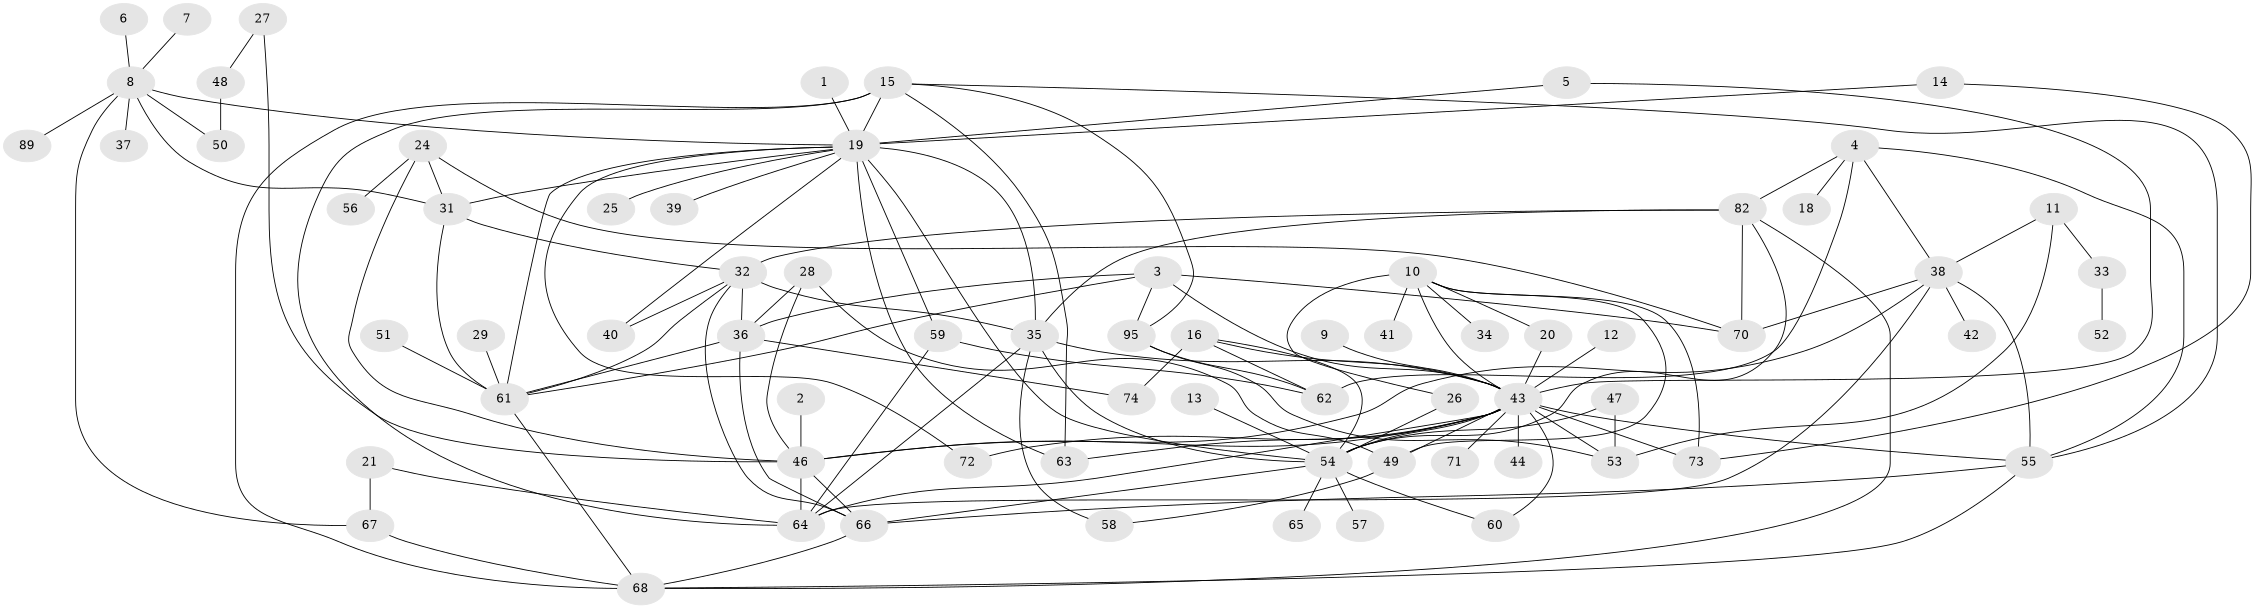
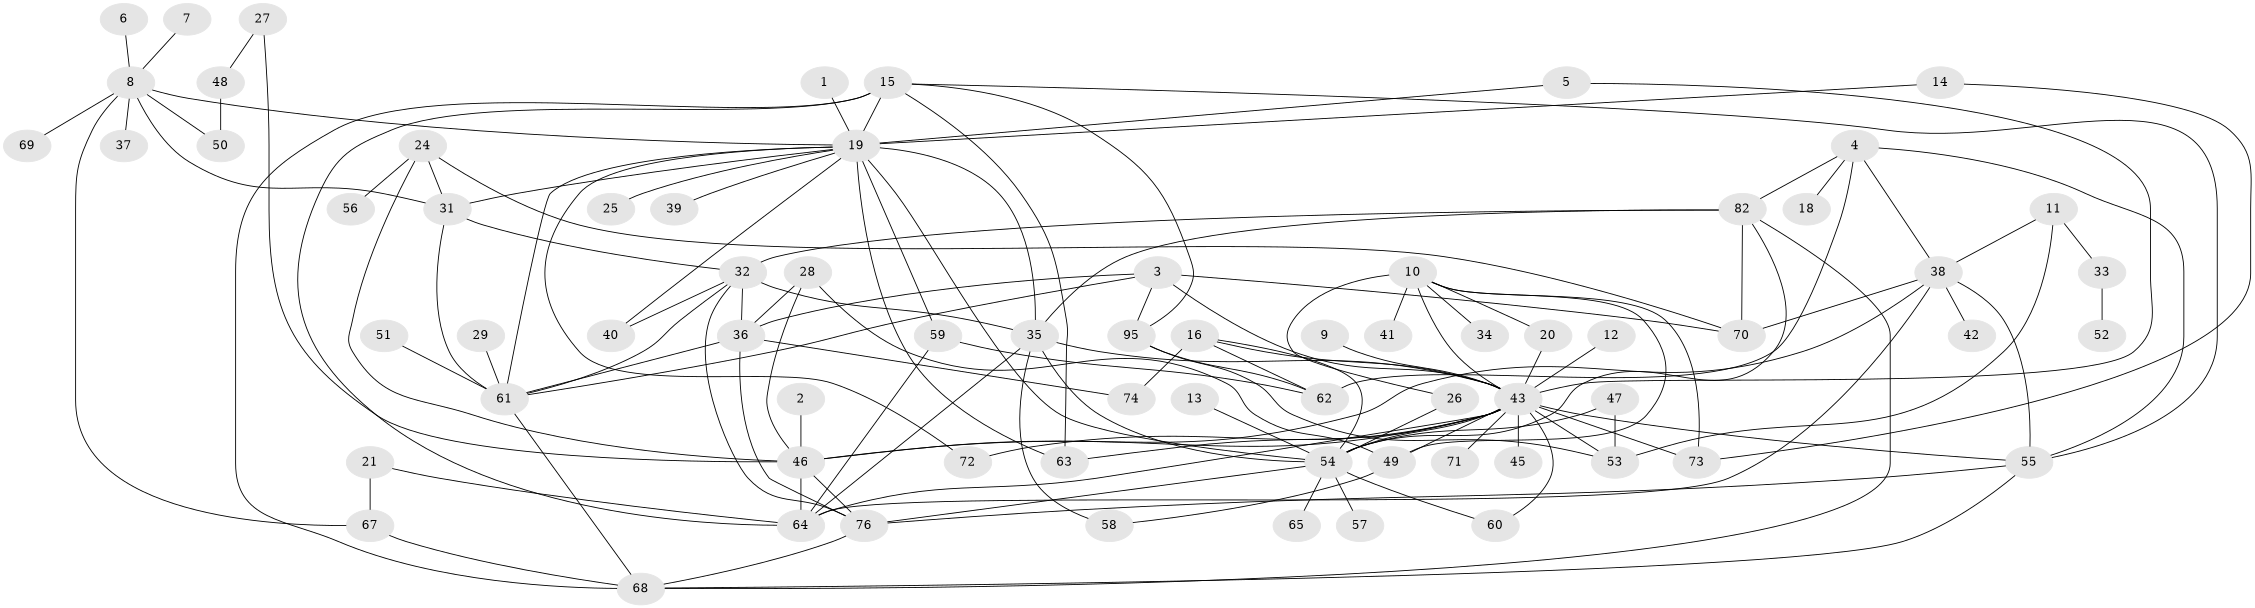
node "89": label "89" -> "69"
node "44": label "44" -> "45"
node "66": label "66" -> "76"
